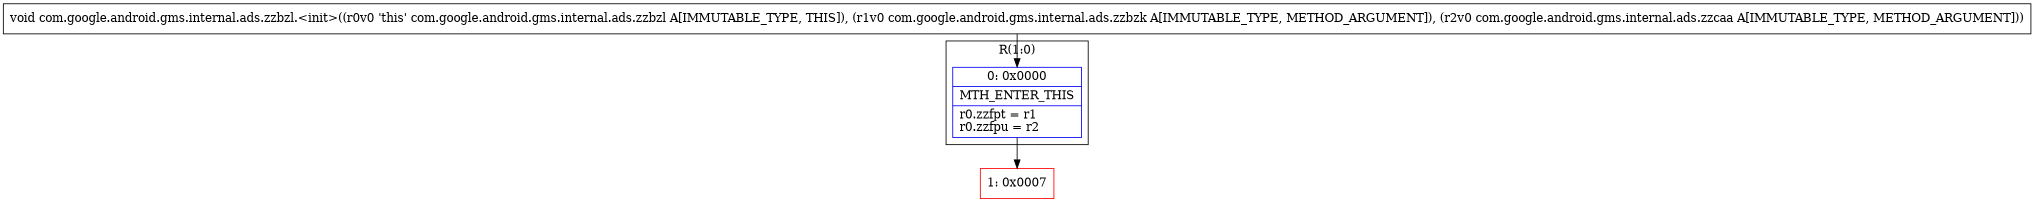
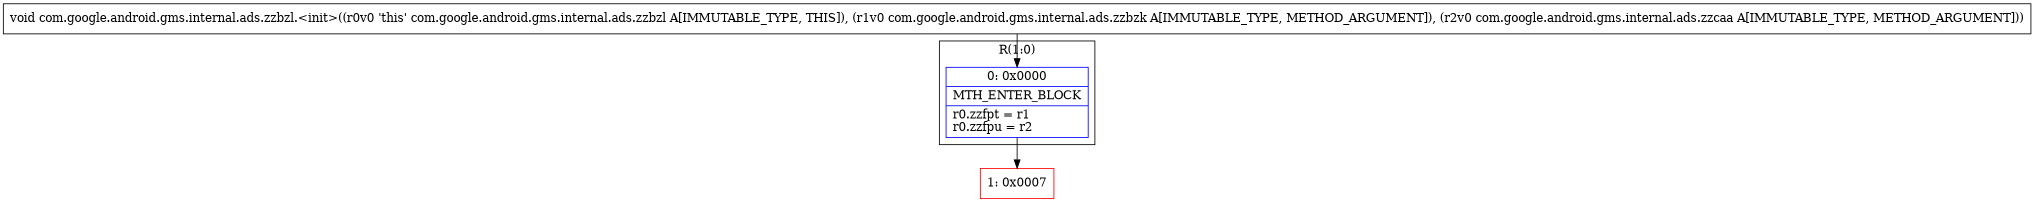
node "0: 0x0000": text "MTH_ENTER_THIS" -> "MTH_ENTER_BLOCK"
